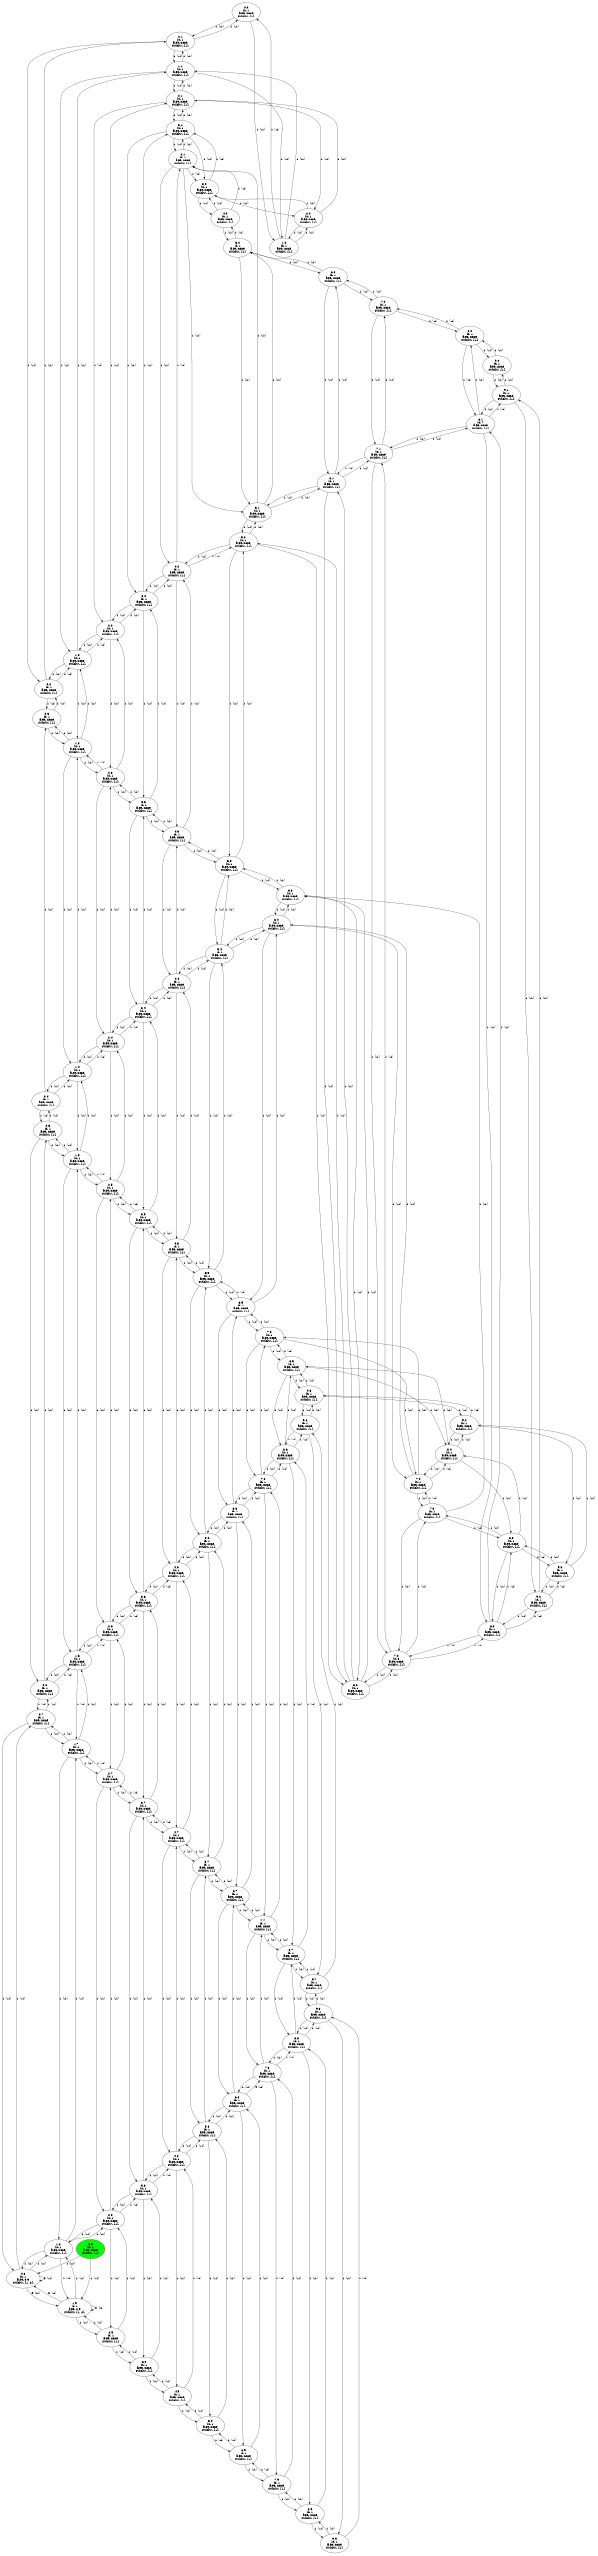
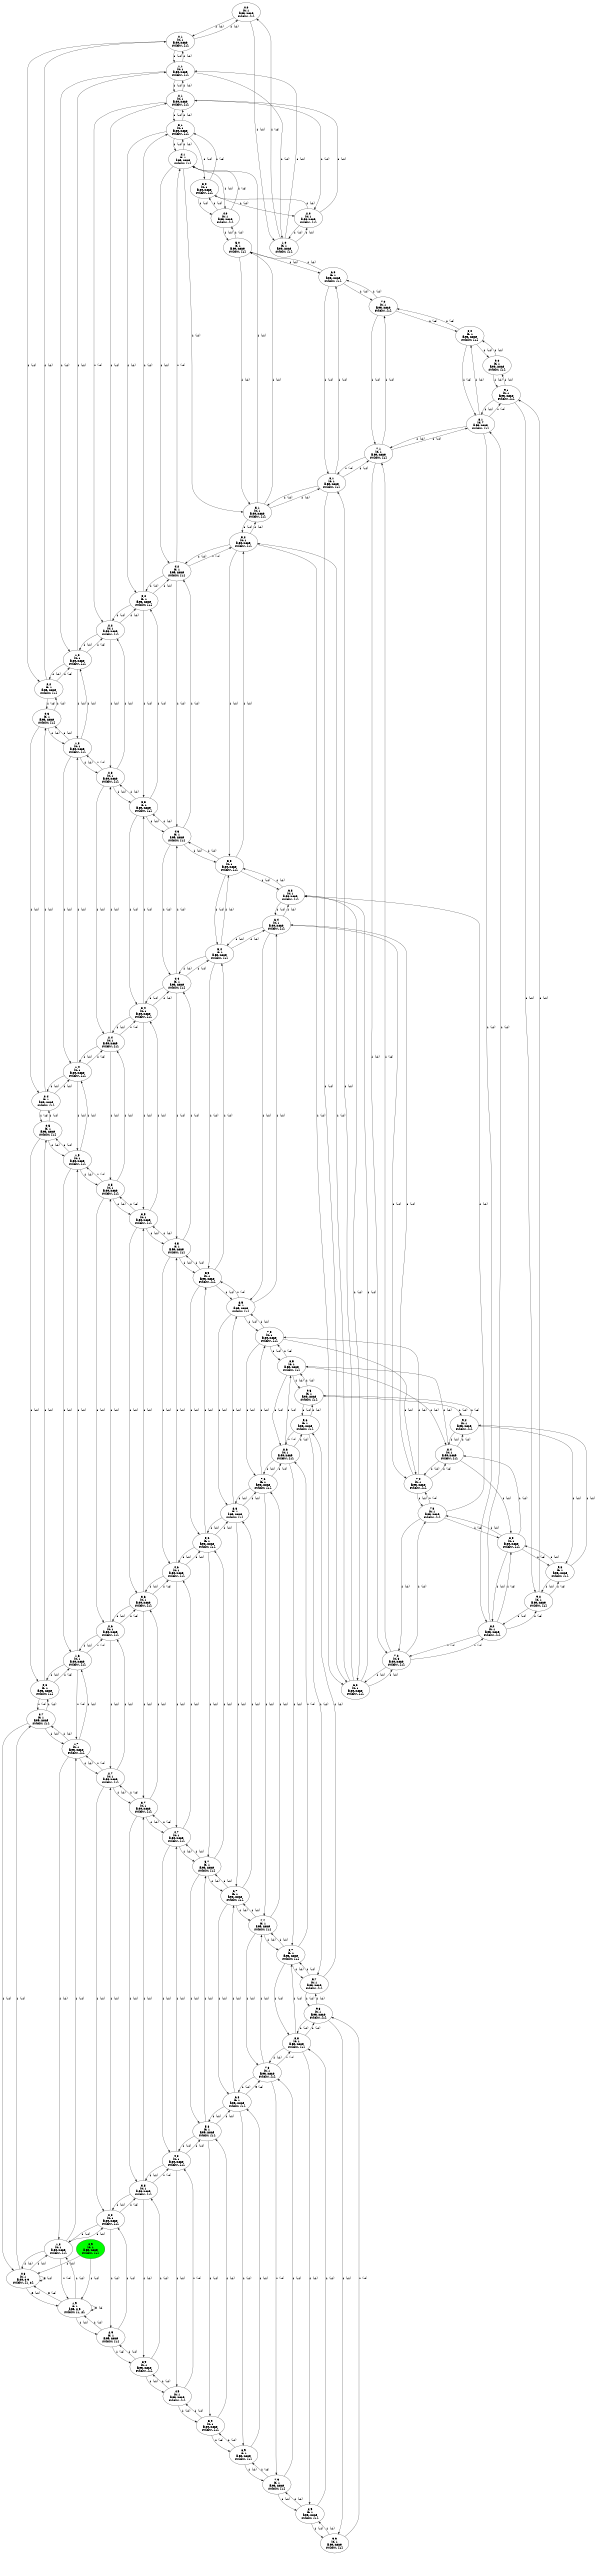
edge "4,1 ic: 1 free: none swlolw: {1}" -> "3,0 ic: 1 free: none swlolw: {1}": now "4,1 ic: 1 free: none swlolw: {1}" -> "4,0 ic: 1 free: none swlolw: {1}"
edge "0,3 ic: 1 free: none swlolw: {1}" -> "0,4 ic: 1 free: none swlolw: {1}": added, label "1  (-1)"
